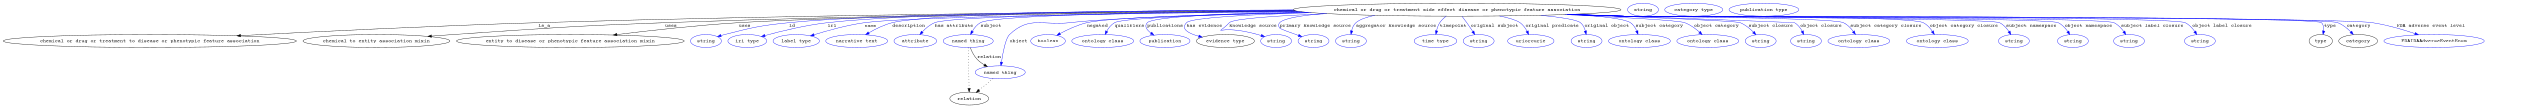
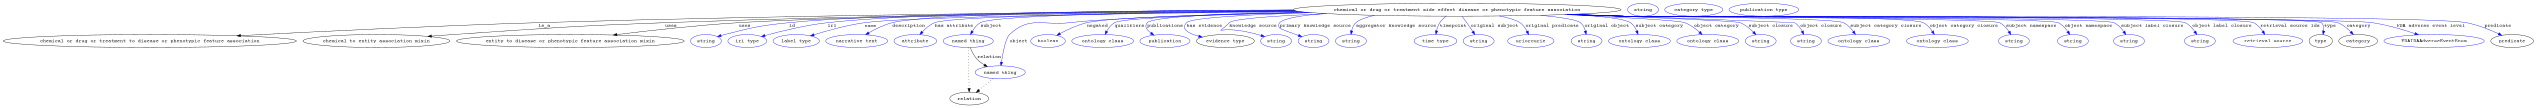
node "retrieval source": added
node "predicate": added
